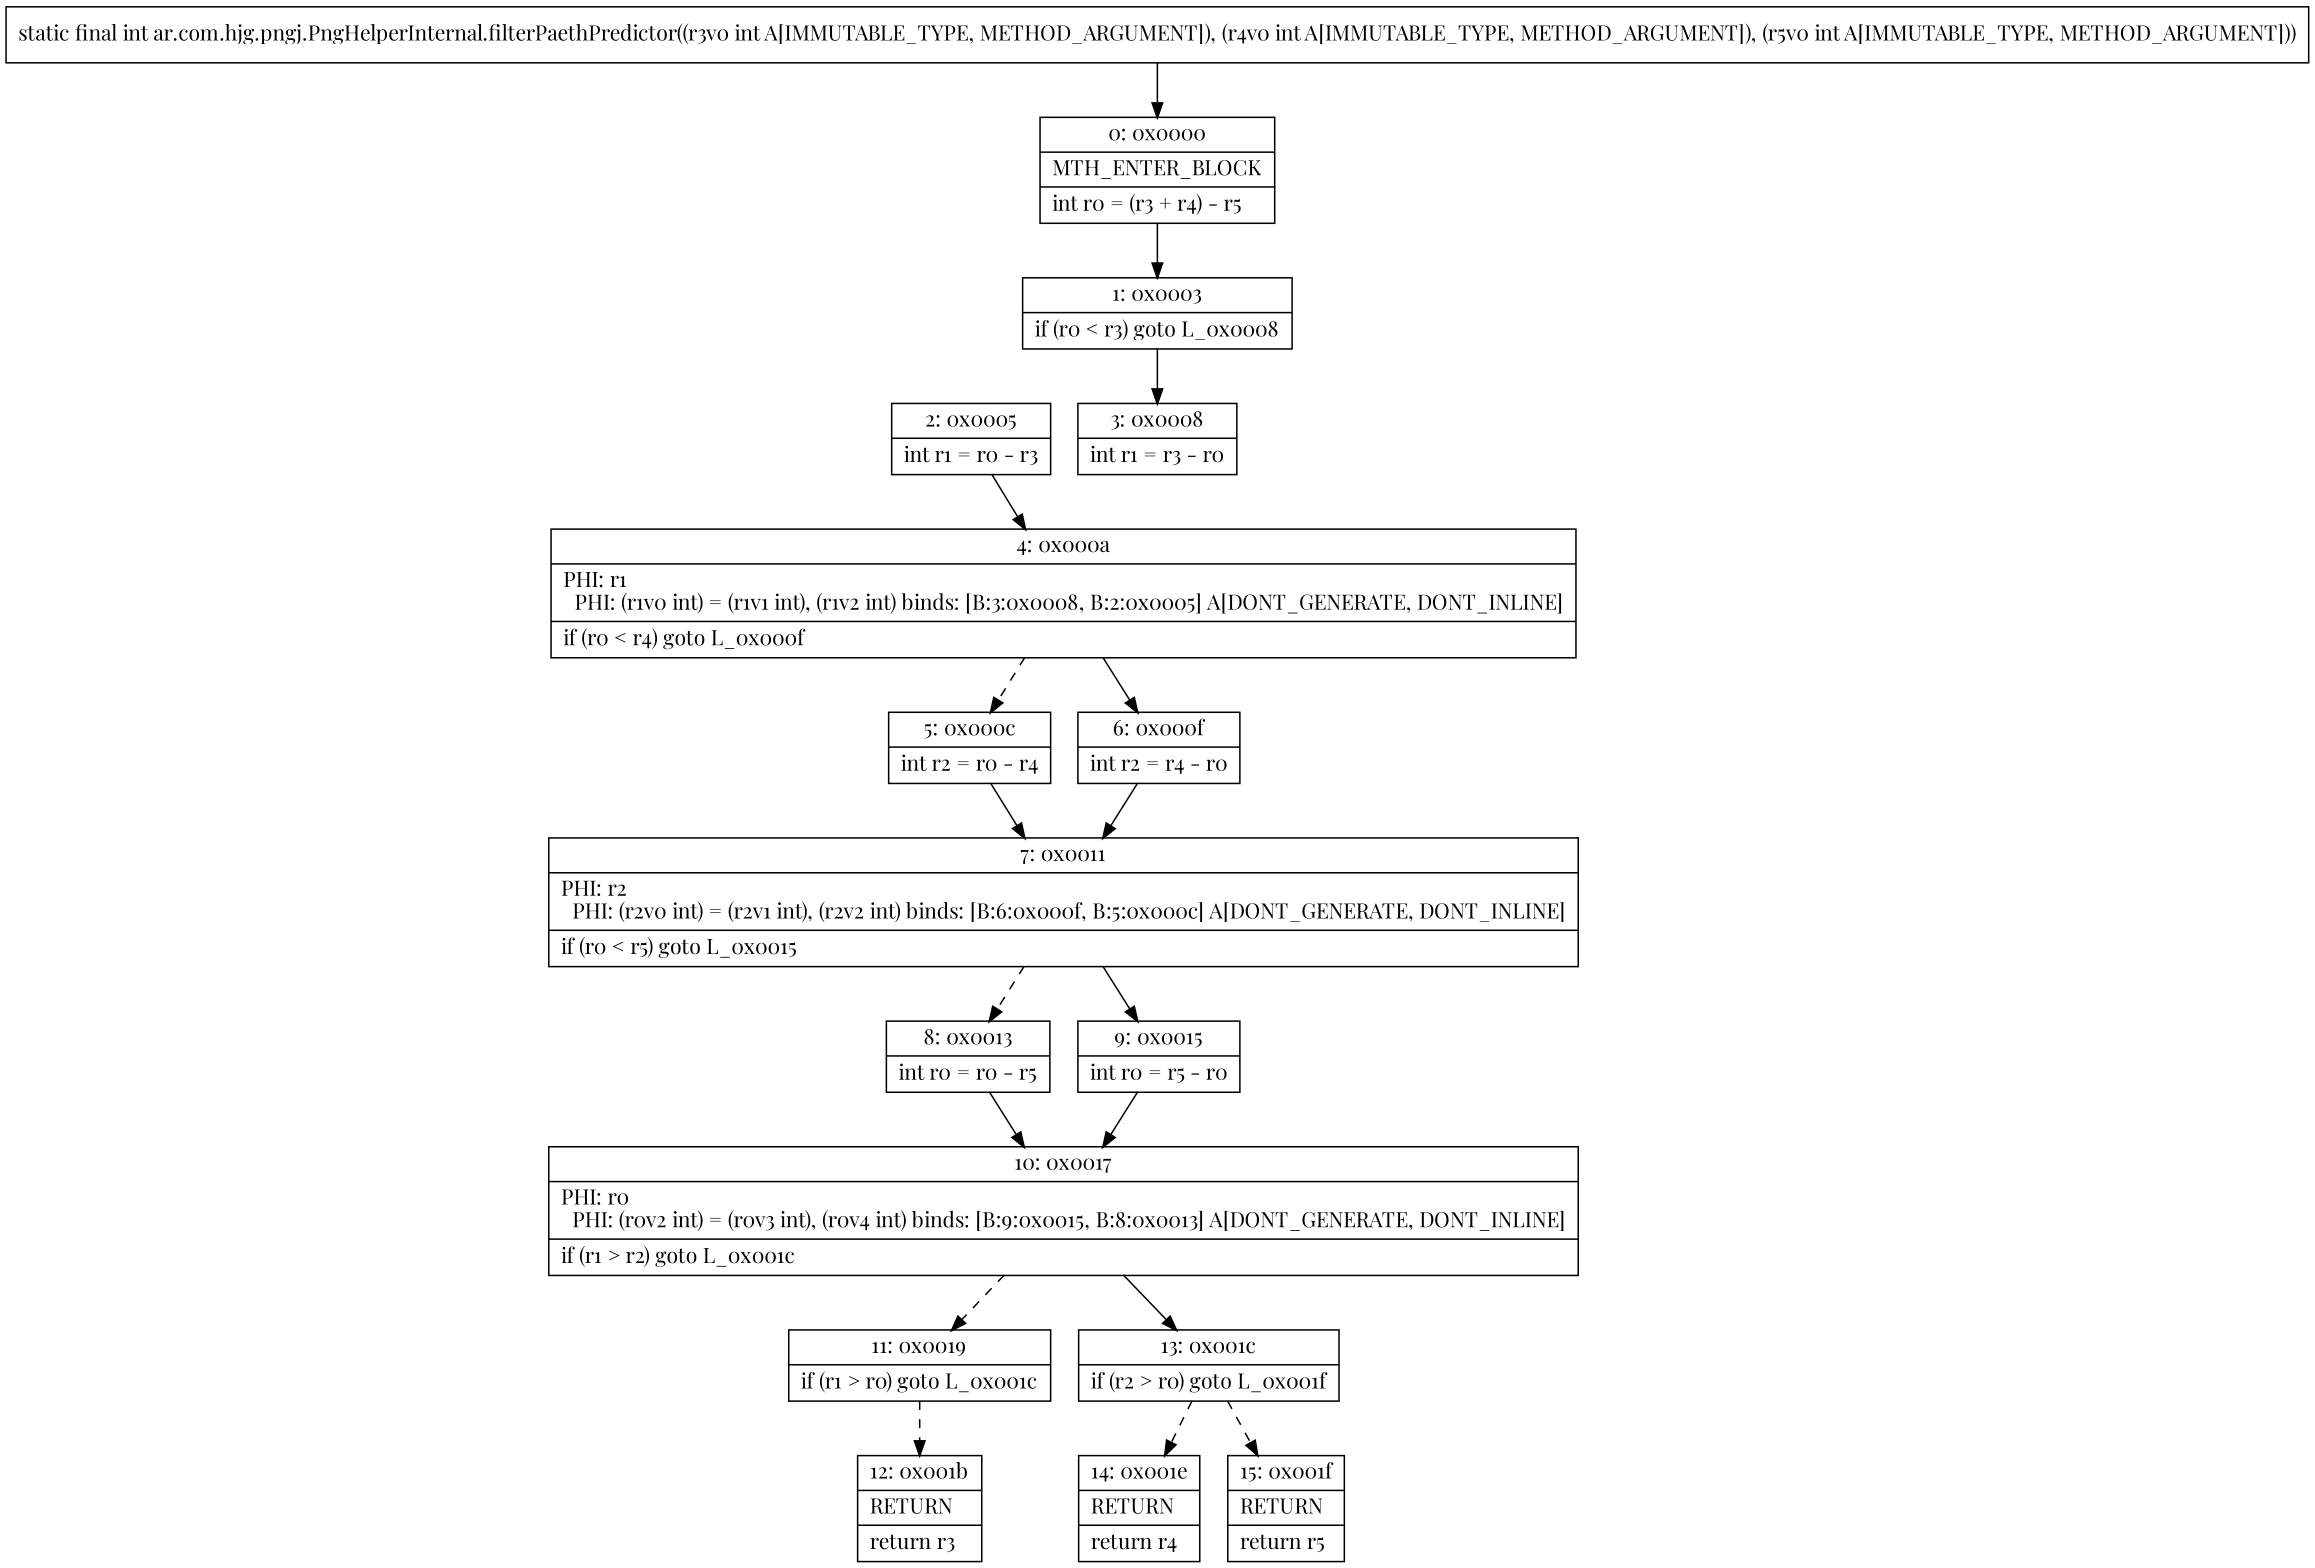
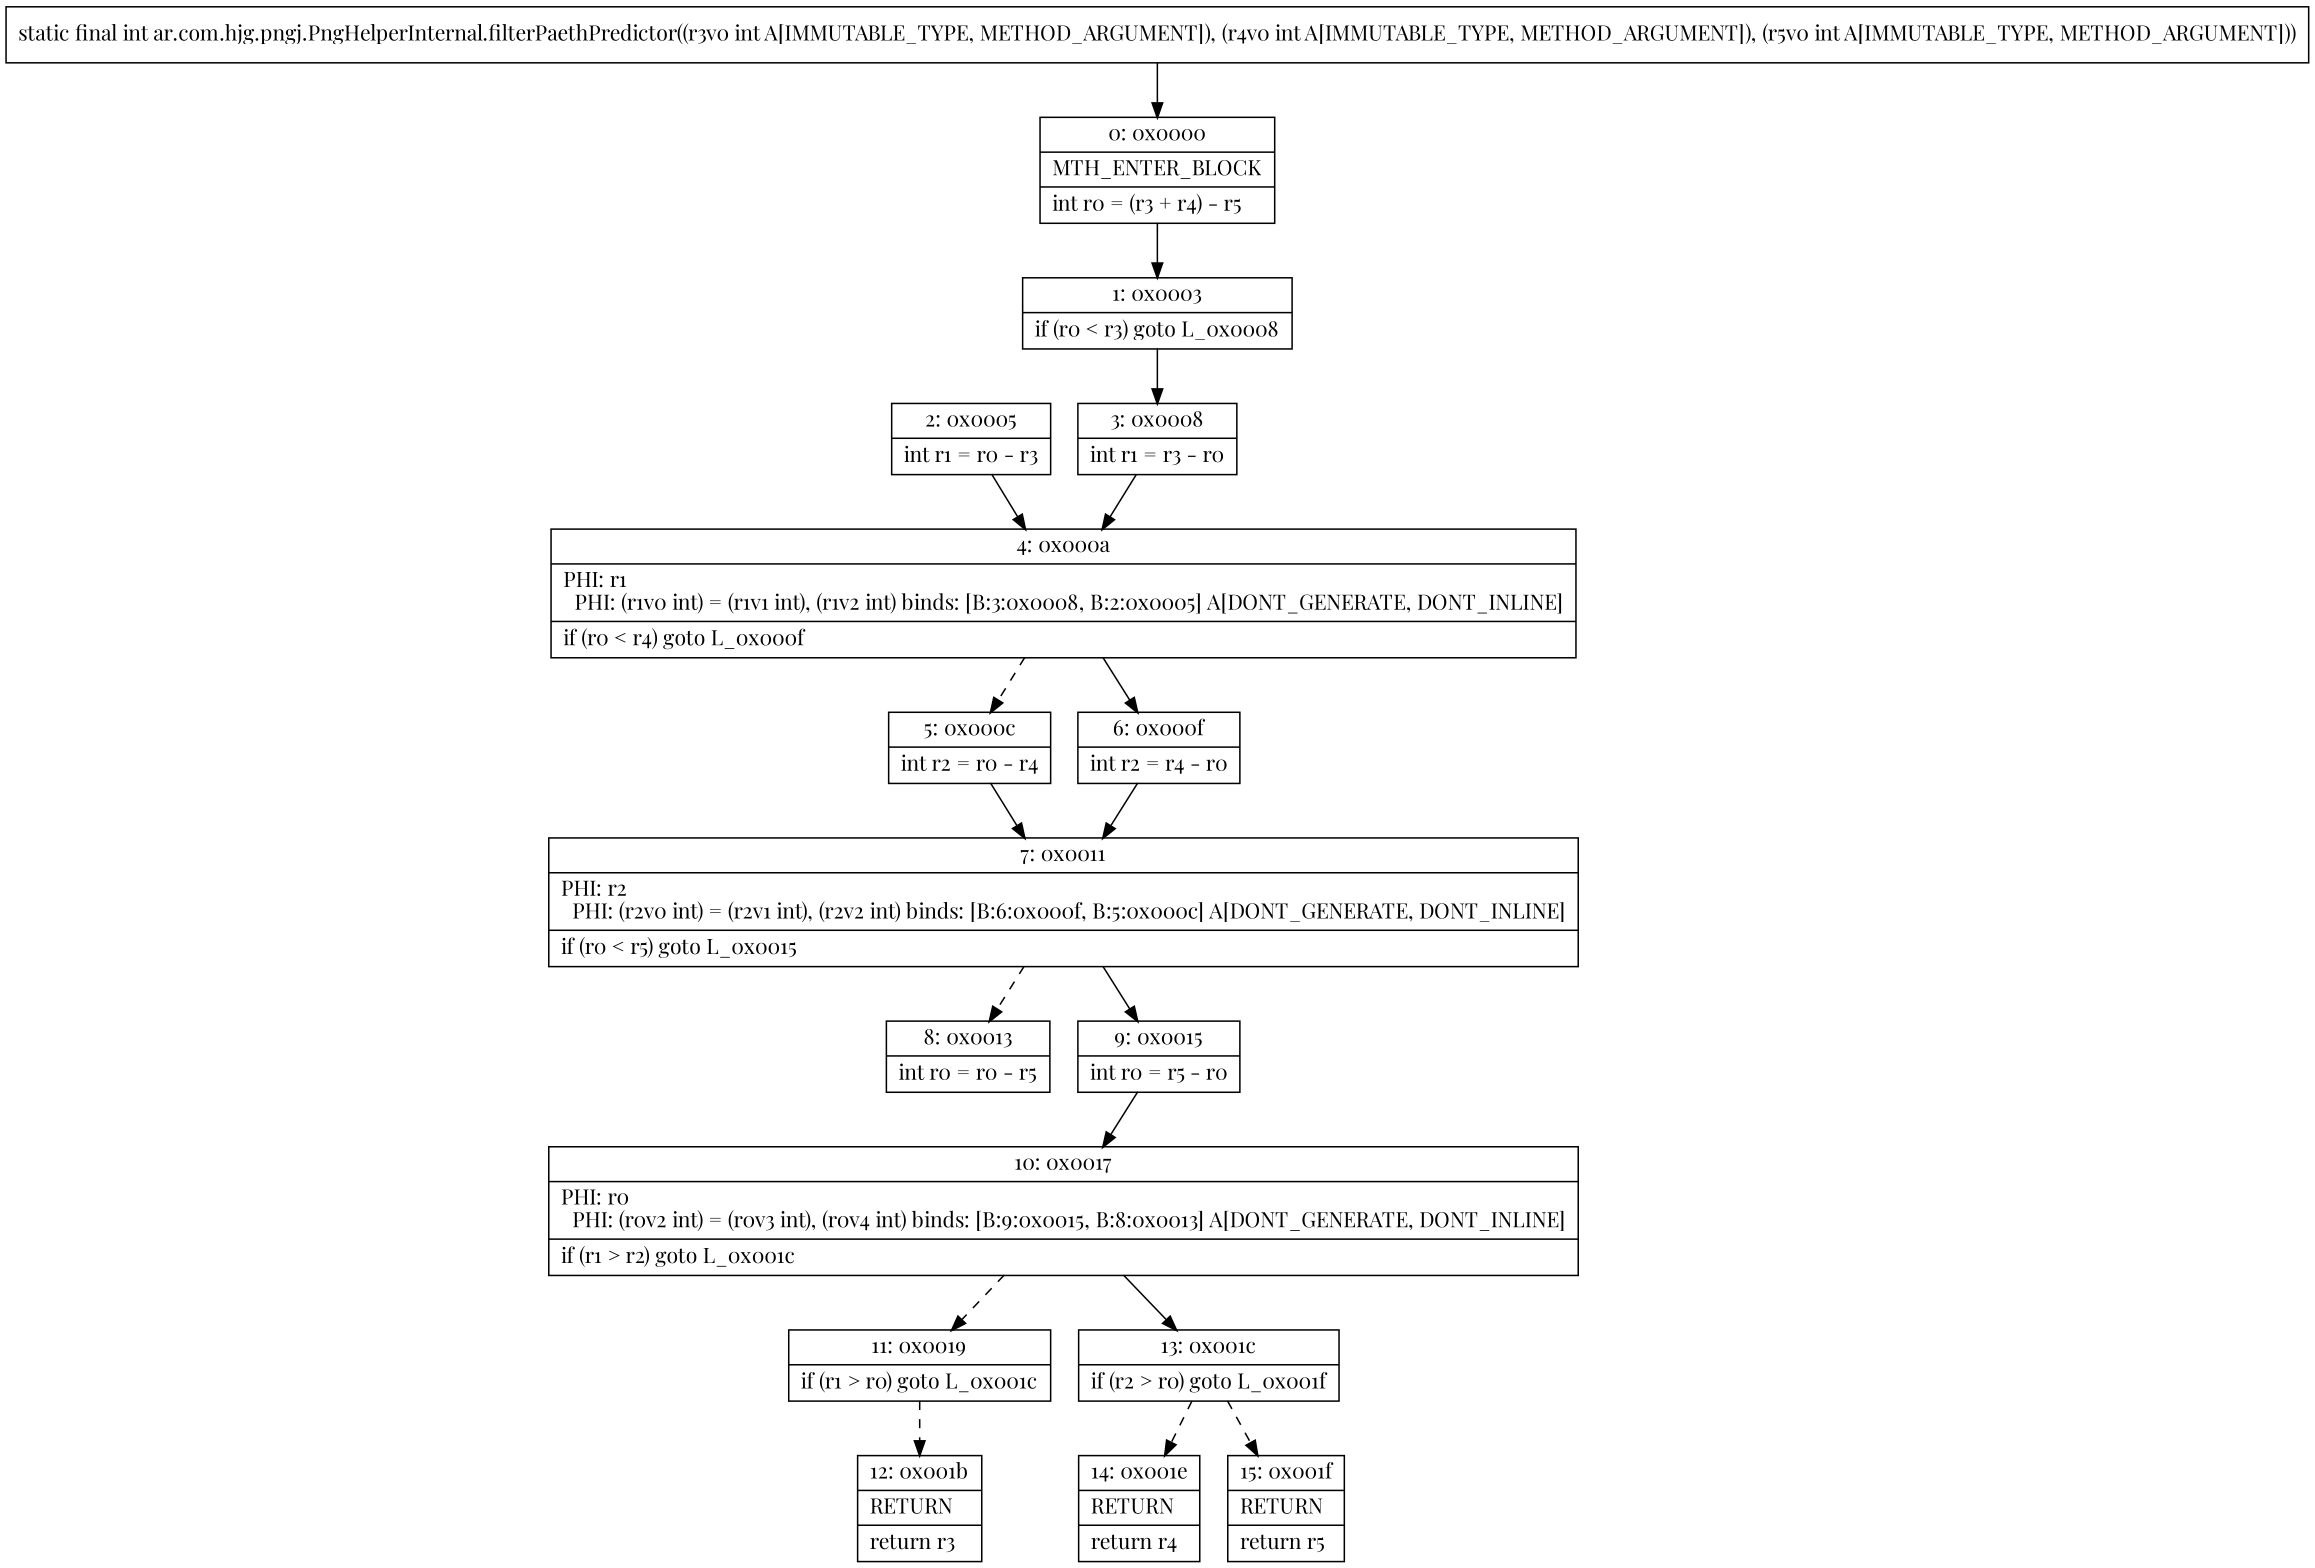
edge "3: 0x0008" -> "4: 0x000a": added
edge "8: 0x0013" -> "10: 0x0017": removed
